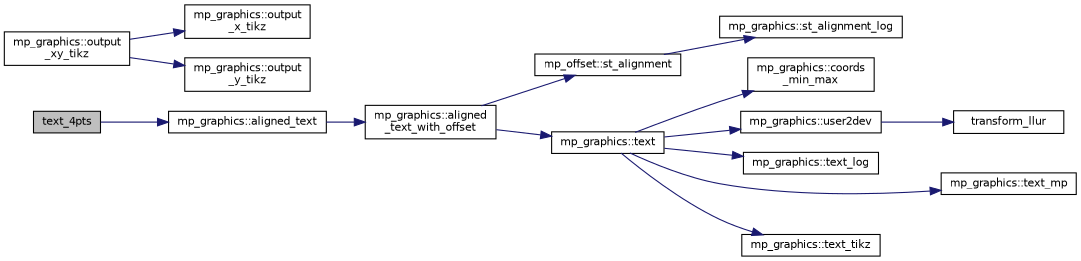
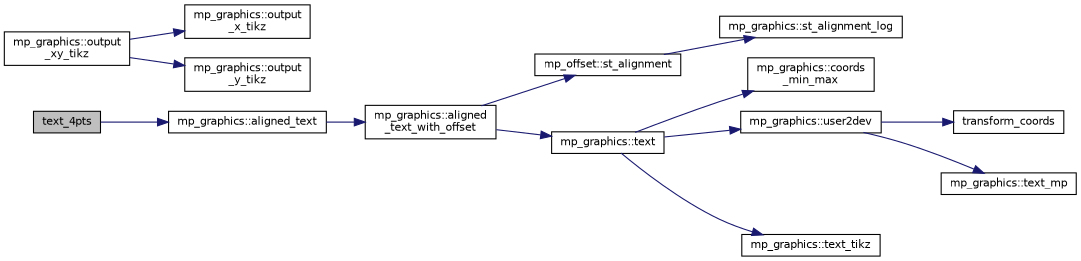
node "transform_llur": label "transform_llur" -> "transform_coords"
node "mp_graphics::text_log": removed
edge "mp_graphics::text" -> "mp_graphics::text_mp": now "mp_graphics::user2dev" -> "mp_graphics::text_mp"
